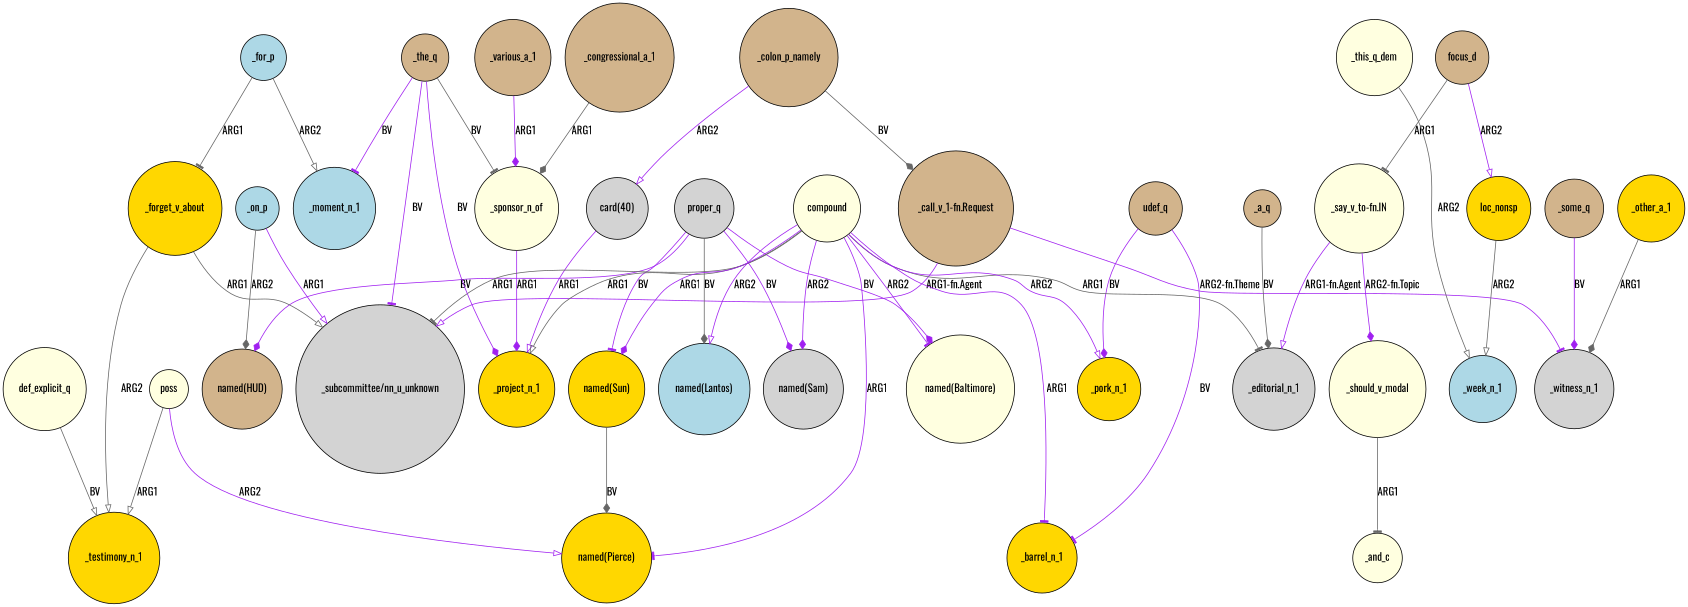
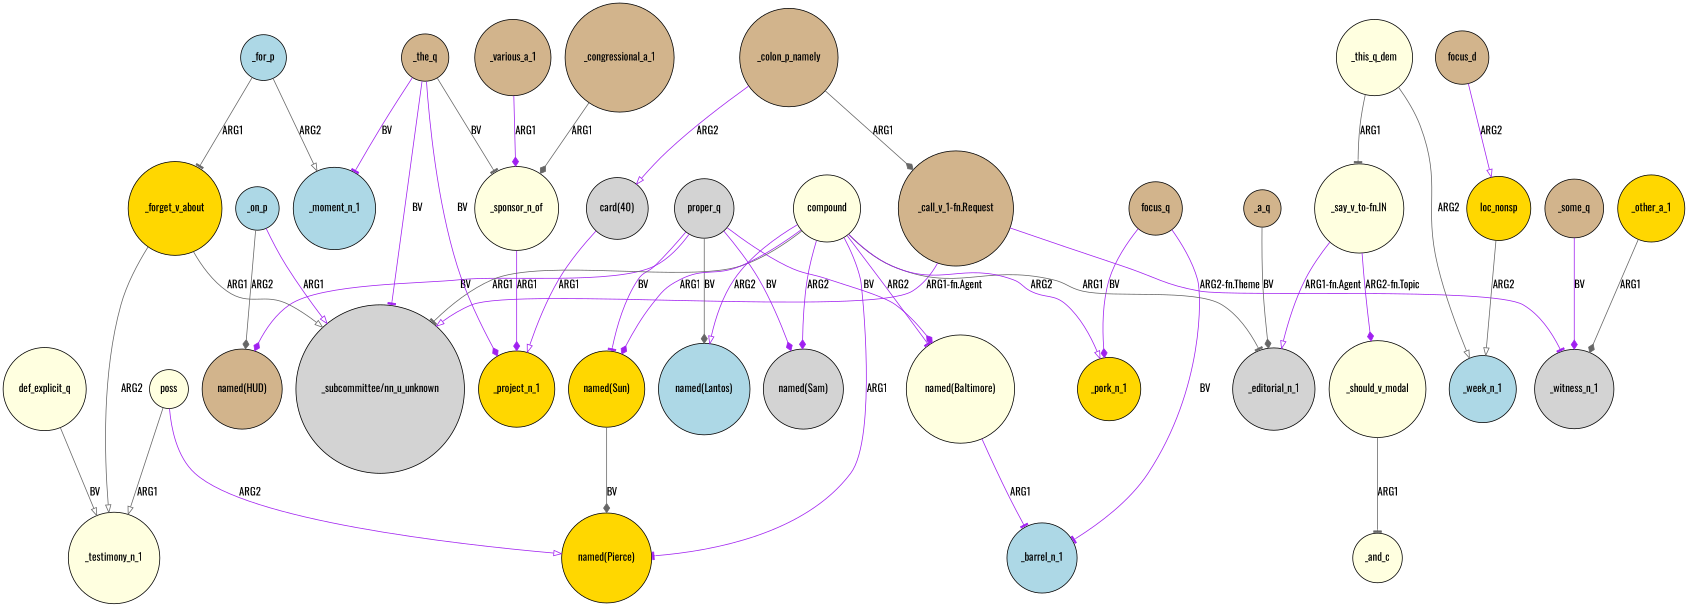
edge "focus_d" -> "_say_v_to-fn.IN": now "_this_q_dem" -> "_say_v_to-fn.IN"
edge "_colon_p_namely" -> "_call_v_1-fn.Request": label "BV" -> "ARG1"
node "udef_q": label "udef_q" -> "focus_q"
edge "compound" -> "_project_n_1": removed, label "ARG1"
edge "compound" -> "_barrel_n_1": now "named(Baltimore)" -> "_barrel_n_1"
node "_testimony_n_1": fillcolor gold -> lightyellow
node "_barrel_n_1": fillcolor gold -> lightblue
